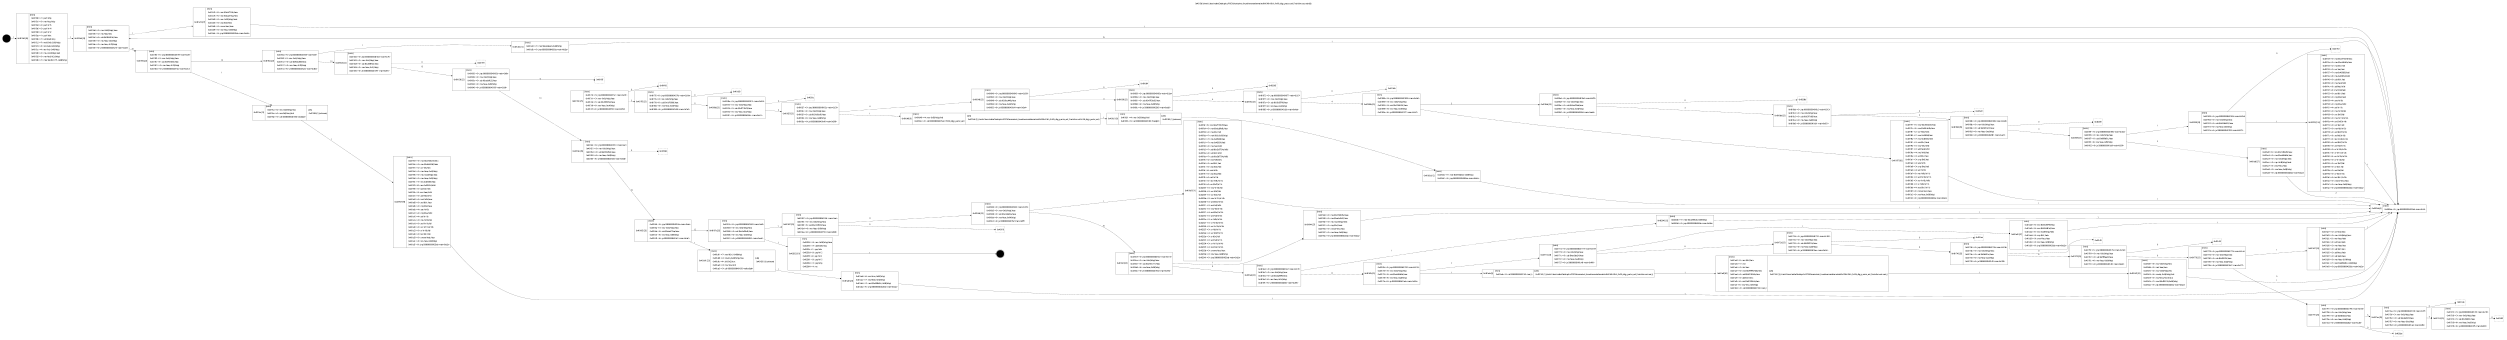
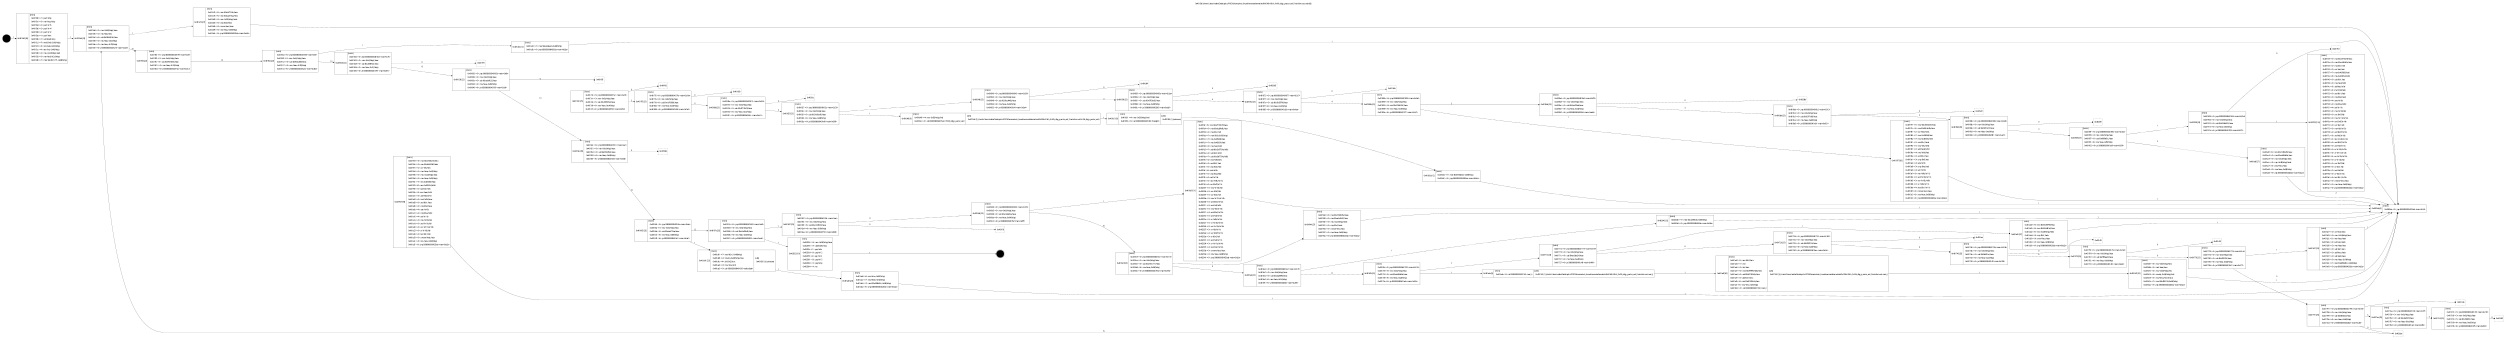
edge "0x4020da [5]" -> "0x4015dd [23]": now "0x4020ae" -> "0x4015dd [23]"
node "0x4019ca [13]": removed
edge "0x4017aa [25]" -> "0x401cab": now "0x401791 [25]" -> "0x401cab"
